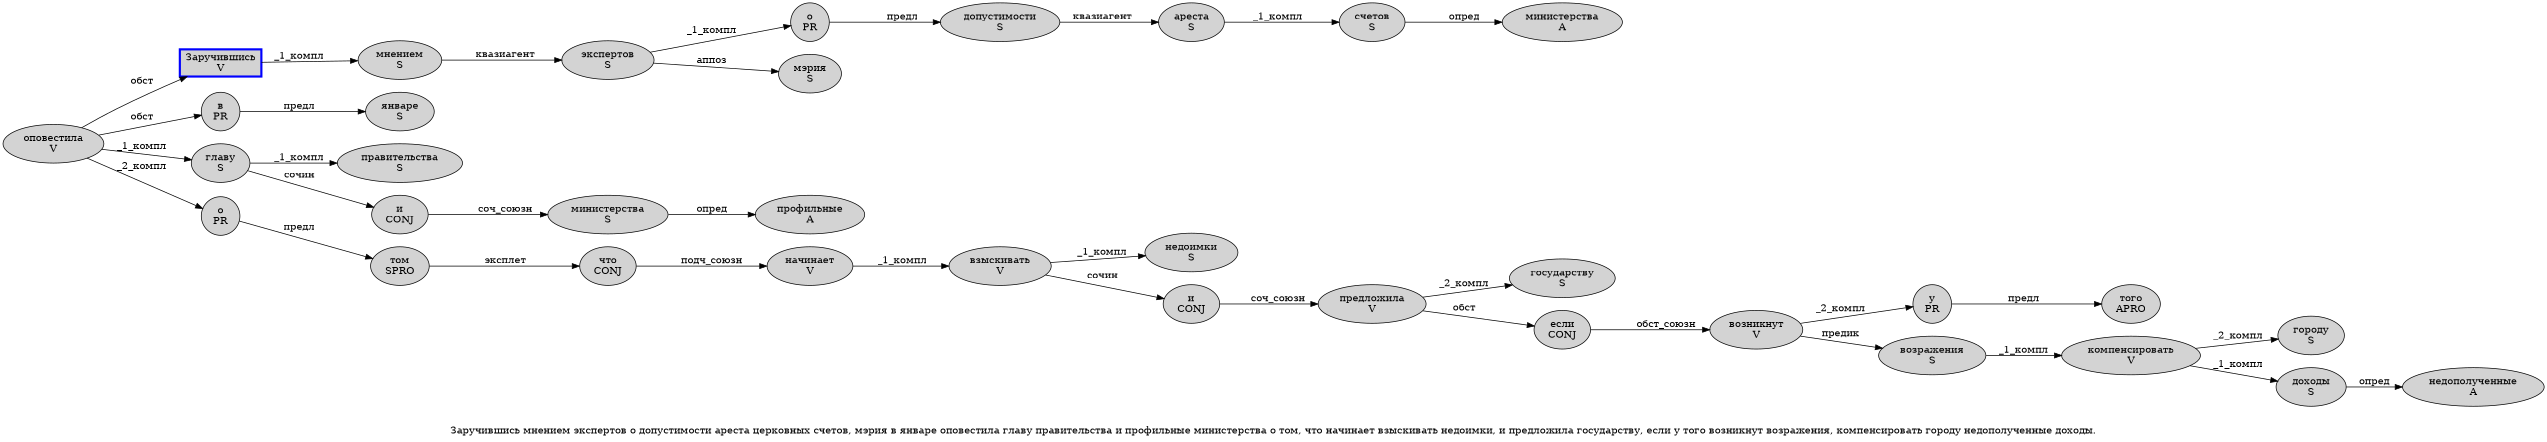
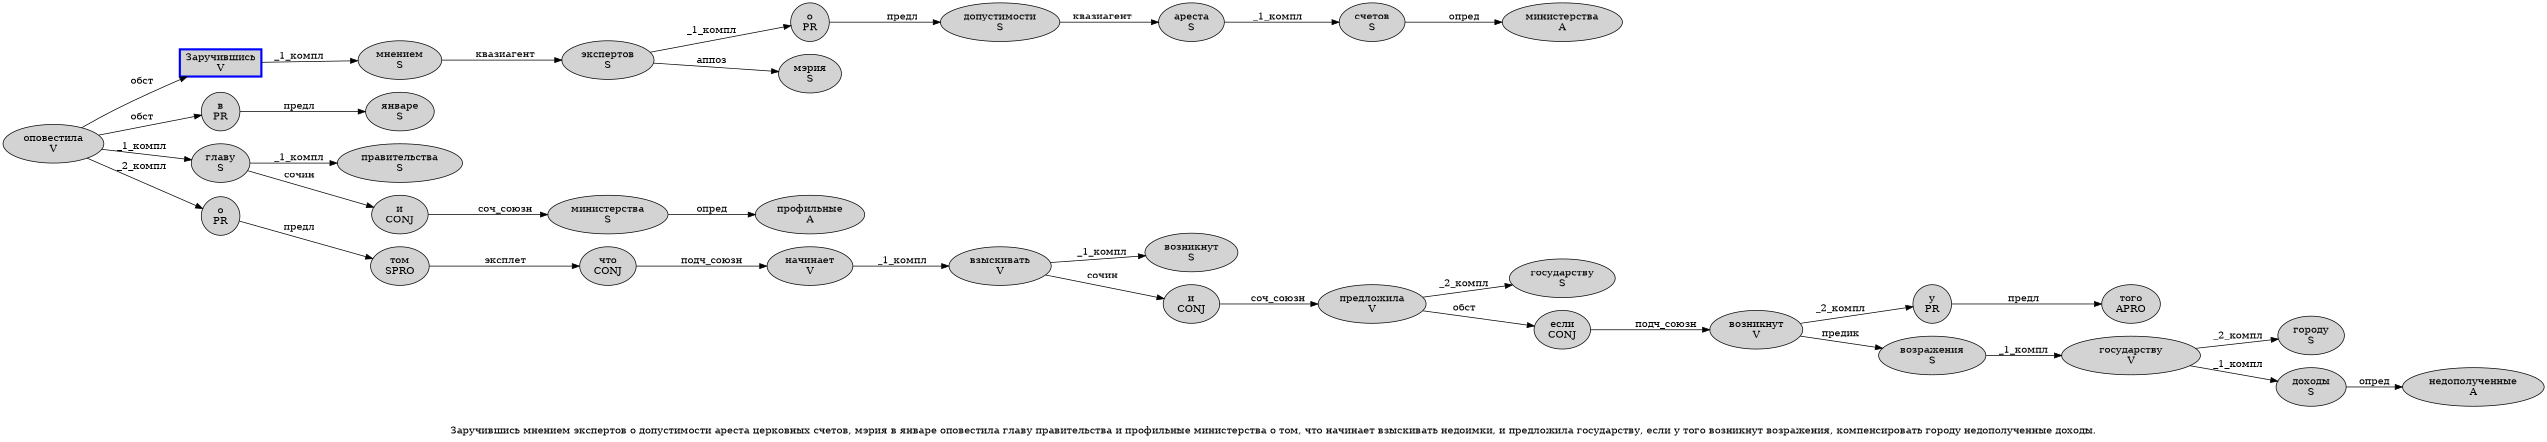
node "недоимки S": label "недоимки S" -> "возникнут S"
edge "если CONJ" -> "возникнут V": label "обст_союзн" -> "подч_союзн"
node "компенсировать V": label "компенсировать V" -> "государству V"
